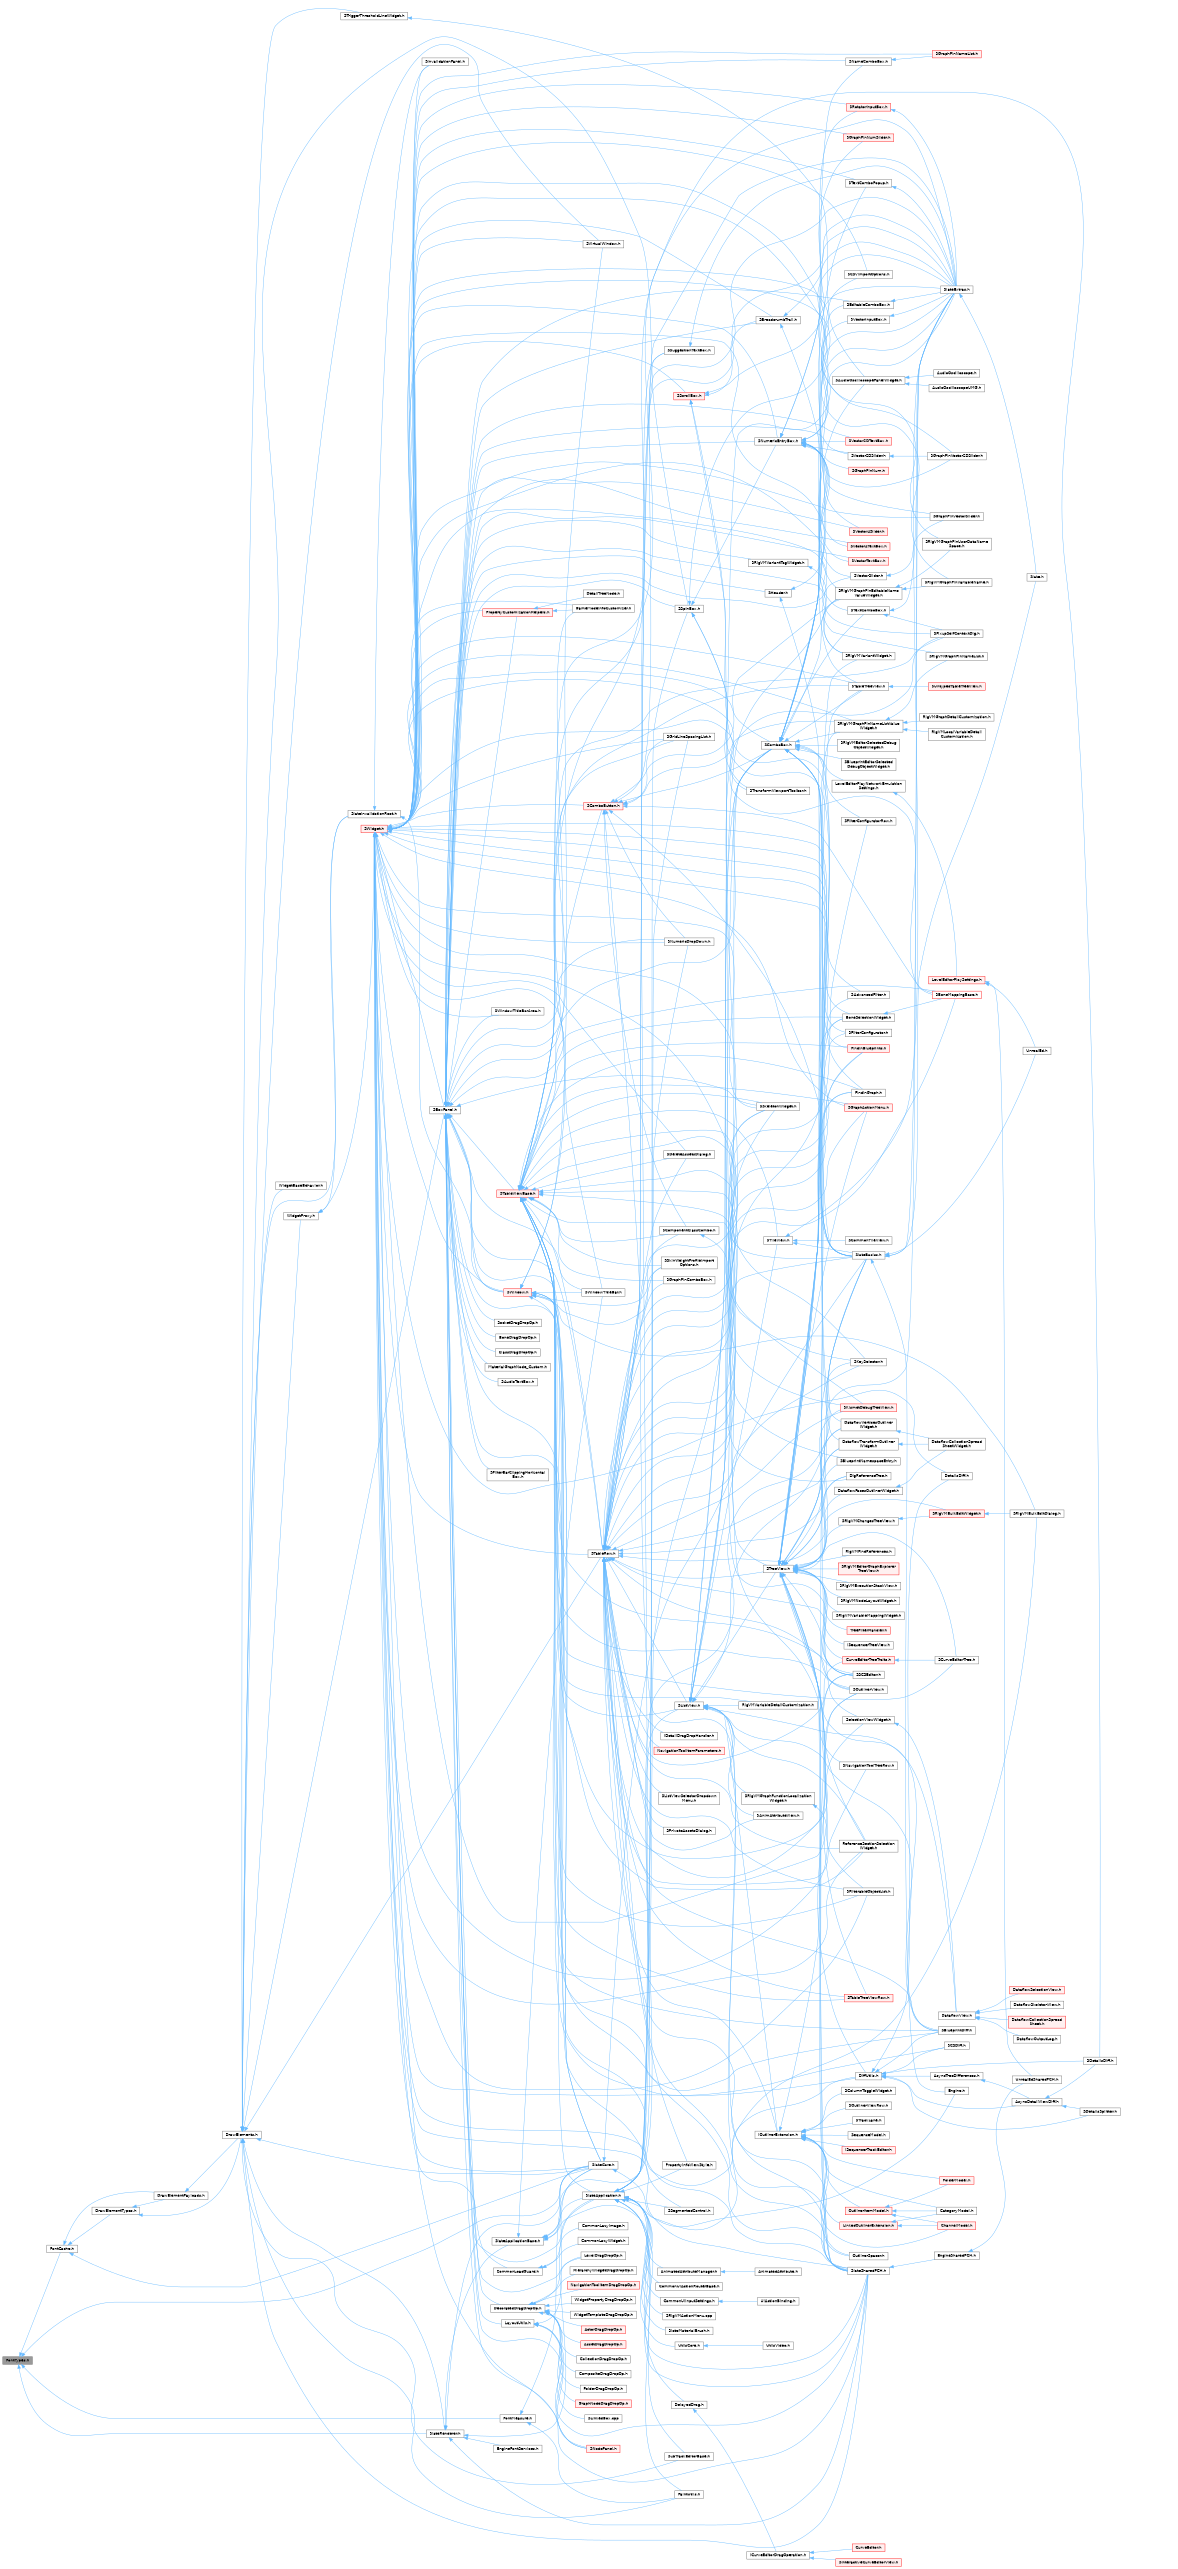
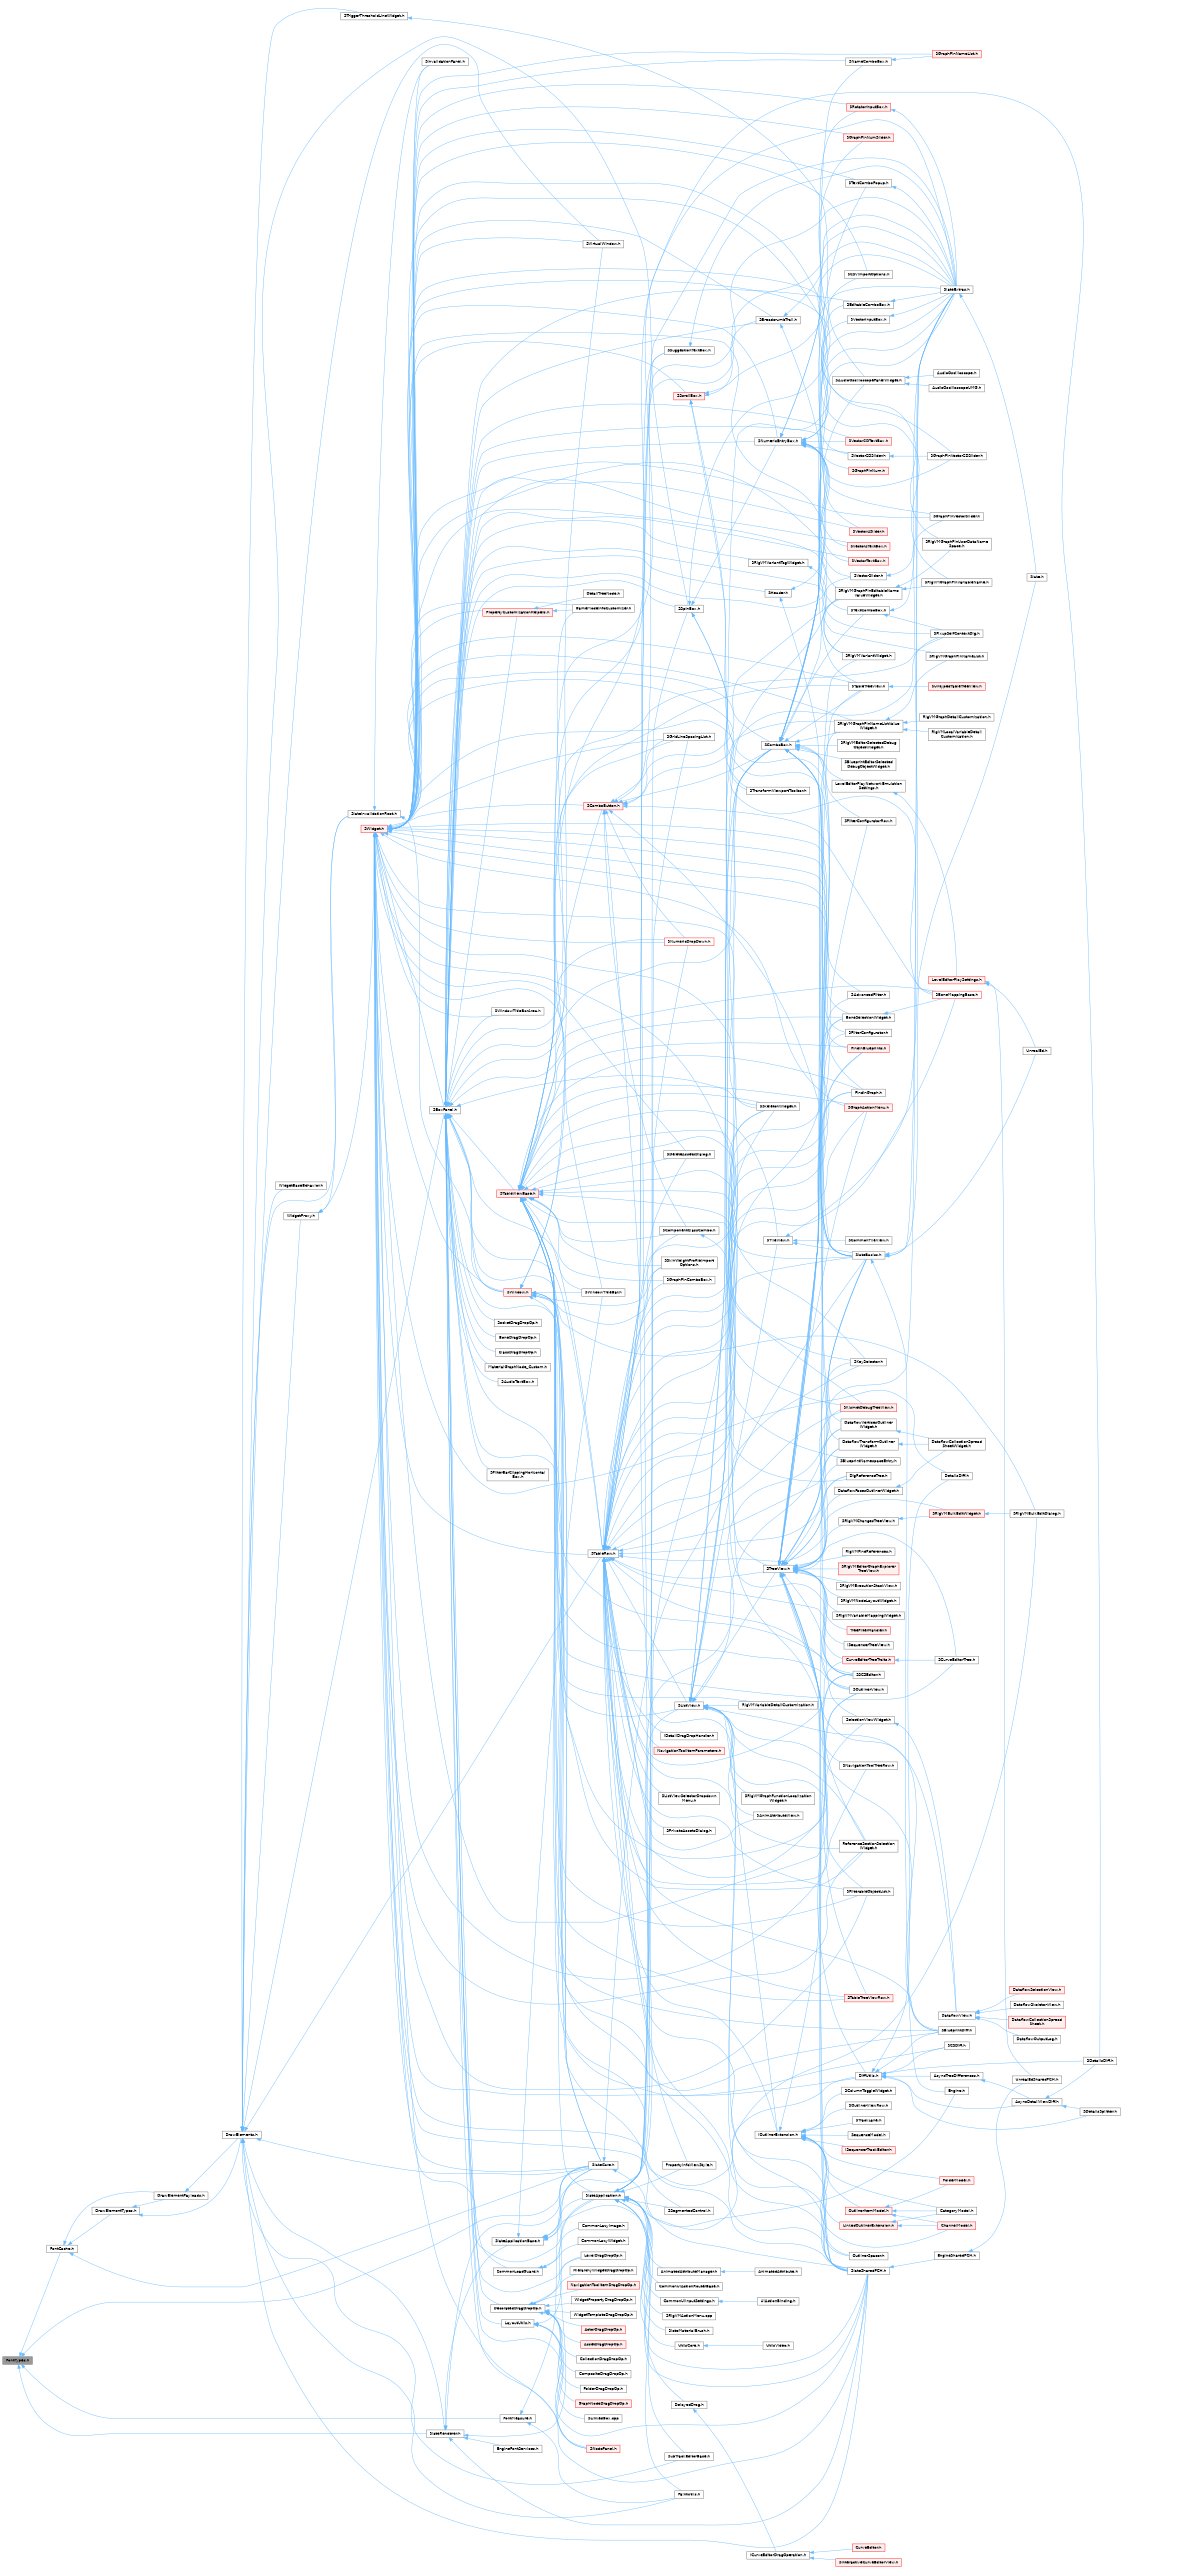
node "SNumericDropDown.h": color grey40 -> red
edge "SFilterableObjectList.h" -> "SRigVMGraphFunctionLocalization Widget.h": now "SFilterableObjectList.h" -> "SListView.h"
